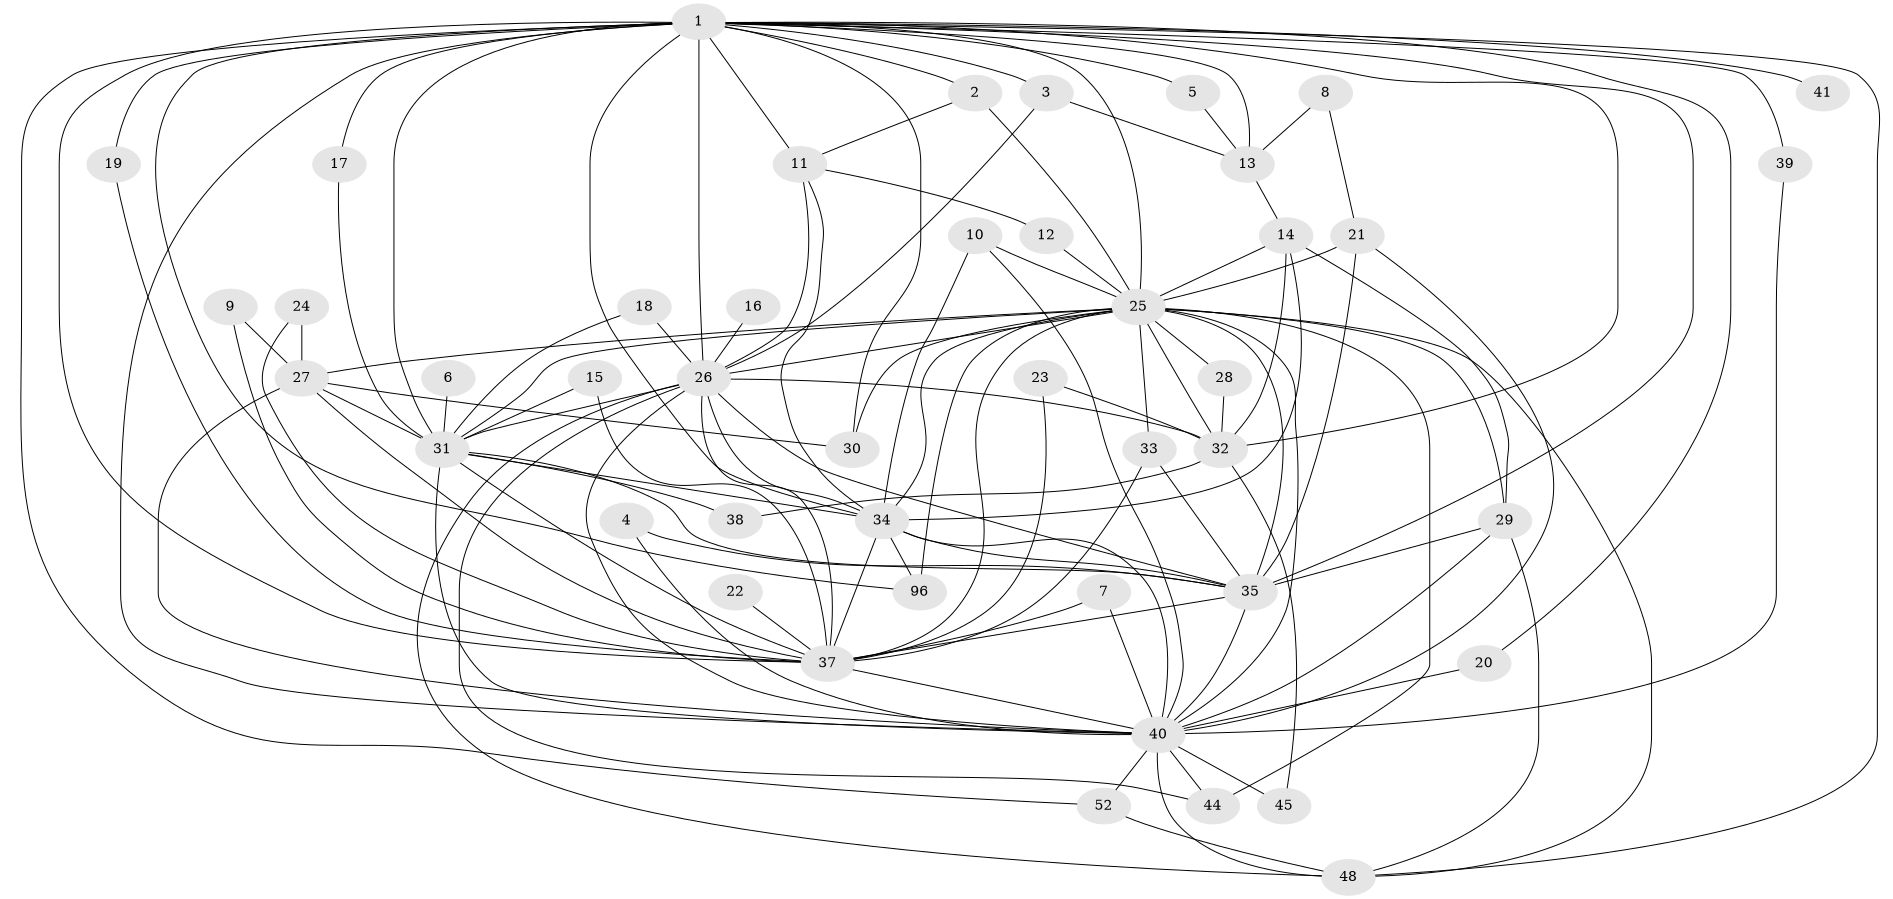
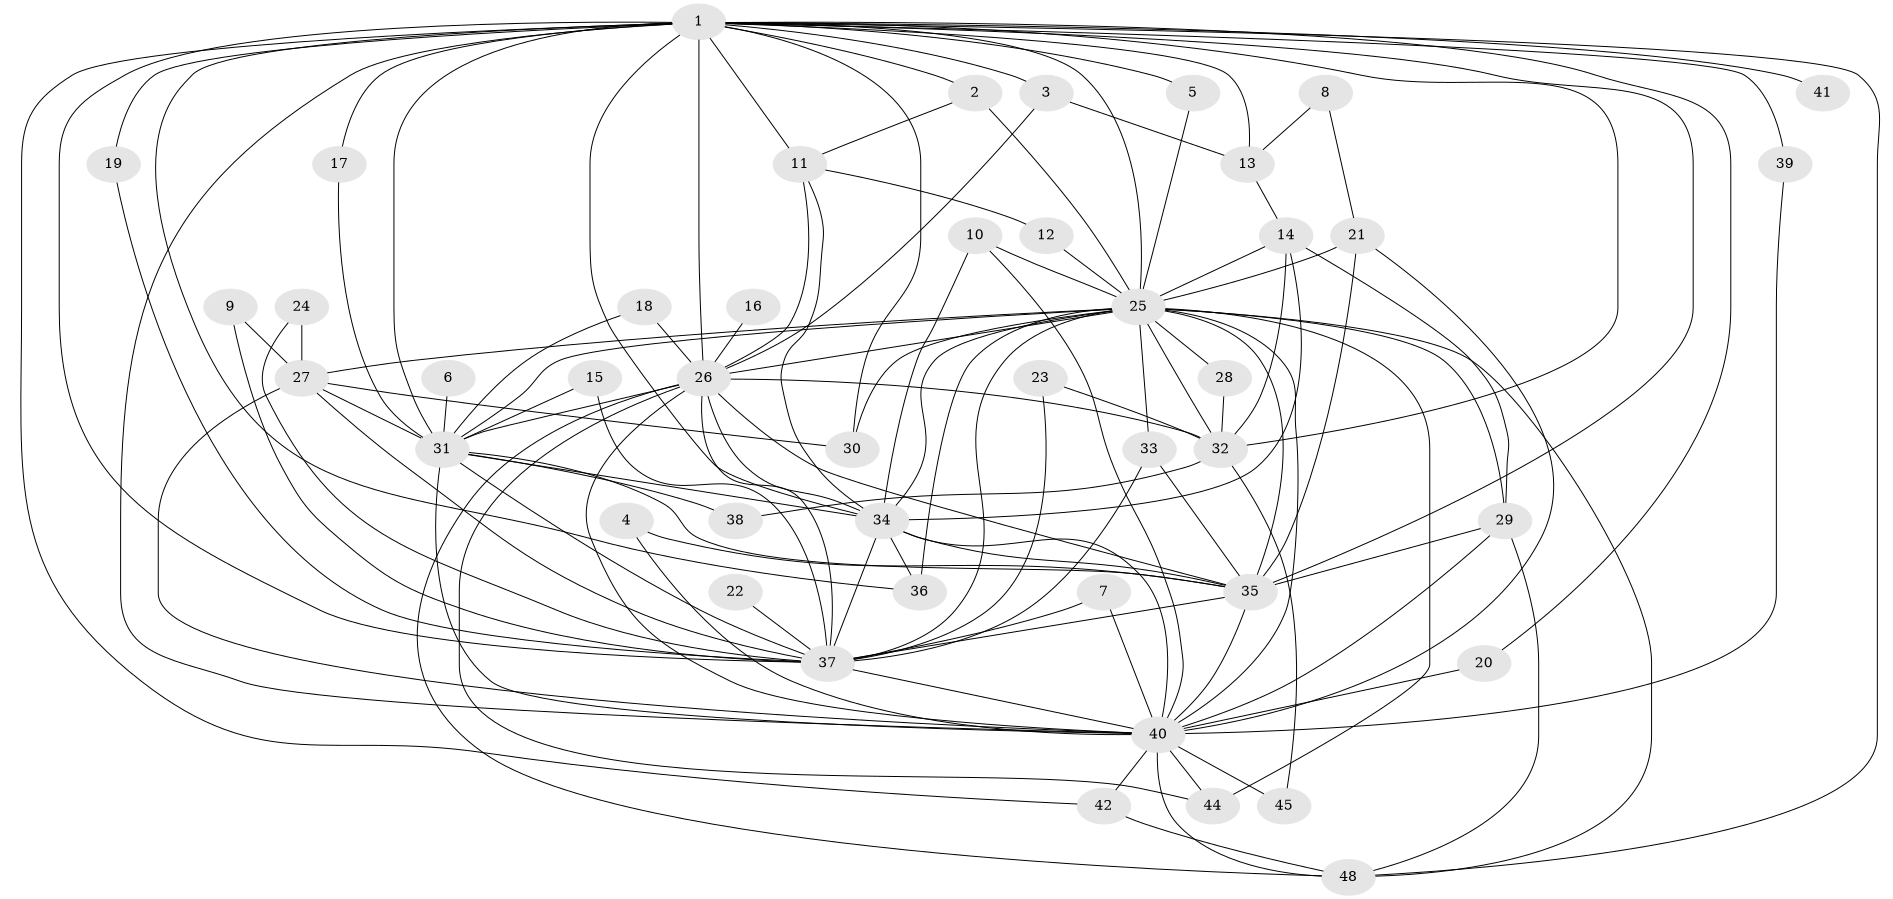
edge "5" -- "13": now "5" -- "25"
node "96": label "96" -> "36"
node "52": label "52" -> "42"
